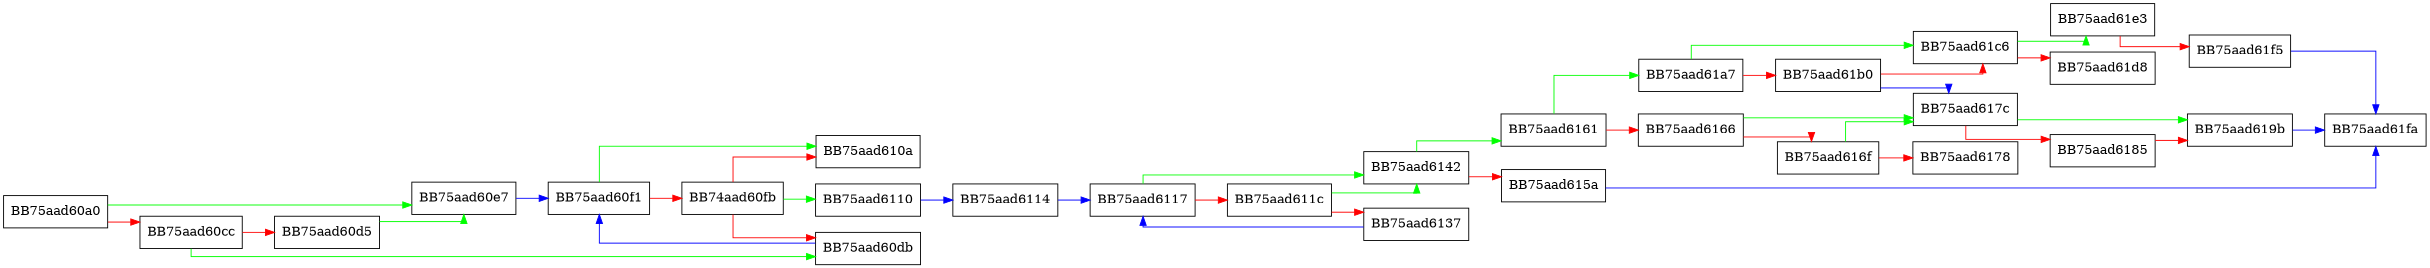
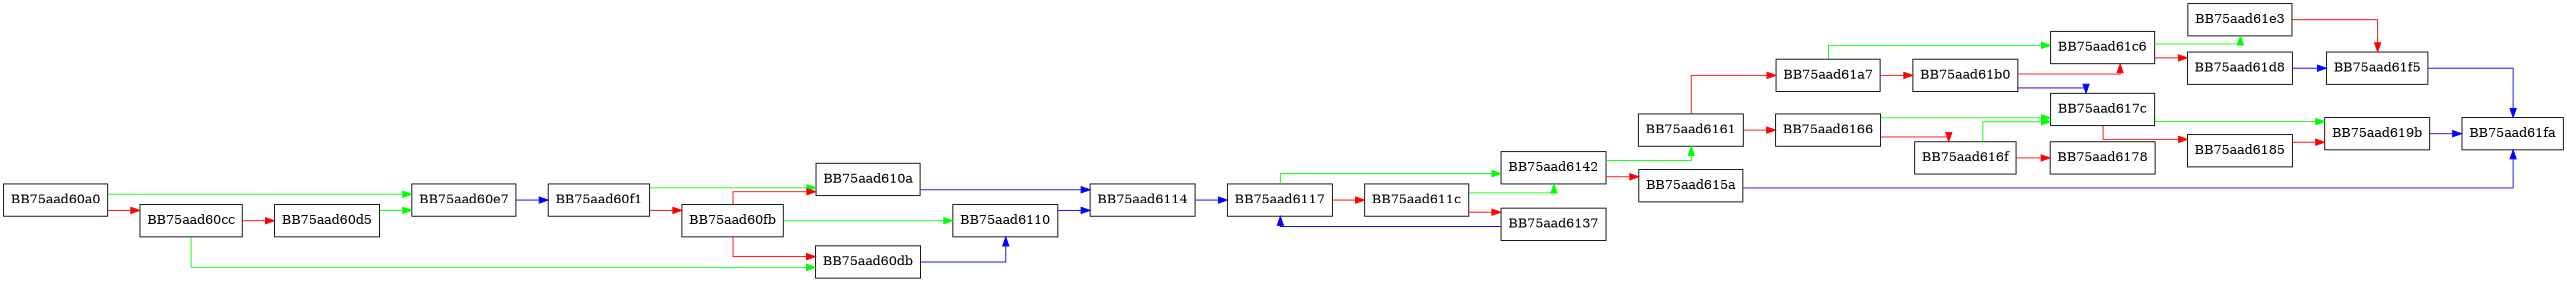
edge "BB75aad61d8" -> "BB75aad61f5": added
edge "BB75aad6161" -> "BB75aad61a7": color green -> red
edge "BB75aad610a" -> "BB75aad6114": added
node "BB74aad60fb": label "BB74aad60fb" -> "BB75aad60fb"
edge "BB75aad60db" -> "BB75aad60f1": now "BB75aad60db" -> "BB75aad6110"
